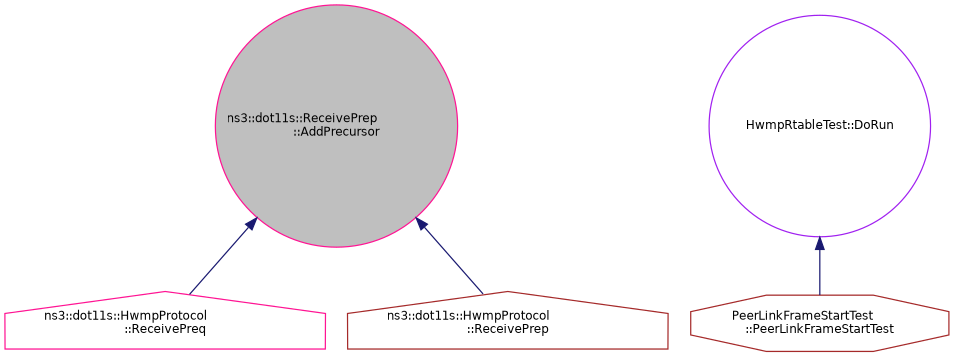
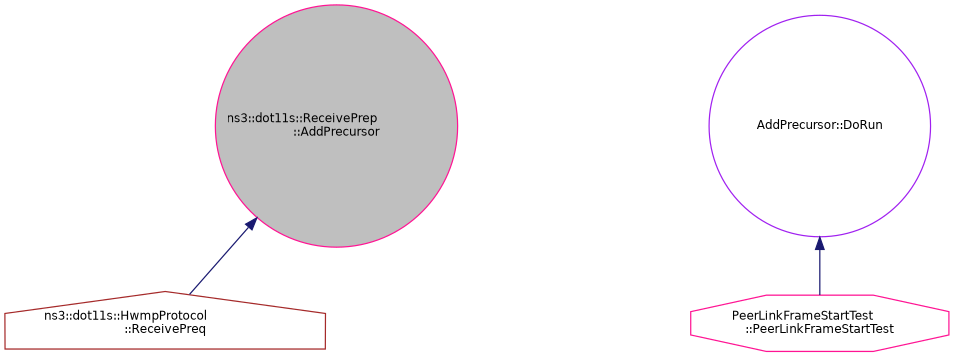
node "HwmpRtableTest::DoRun": label "HwmpRtableTest::DoRun" -> "AddPrecursor::DoRun"
node "ns3::dot11s::HwmpProtocol ::ReceivePreq": color deeppink -> brown
node "ns3::dot11s::HwmpProtocol ::ReceivePrep": removed
node "PeerLinkFrameStartTest ::PeerLinkFrameStartTest": color brown -> deeppink
